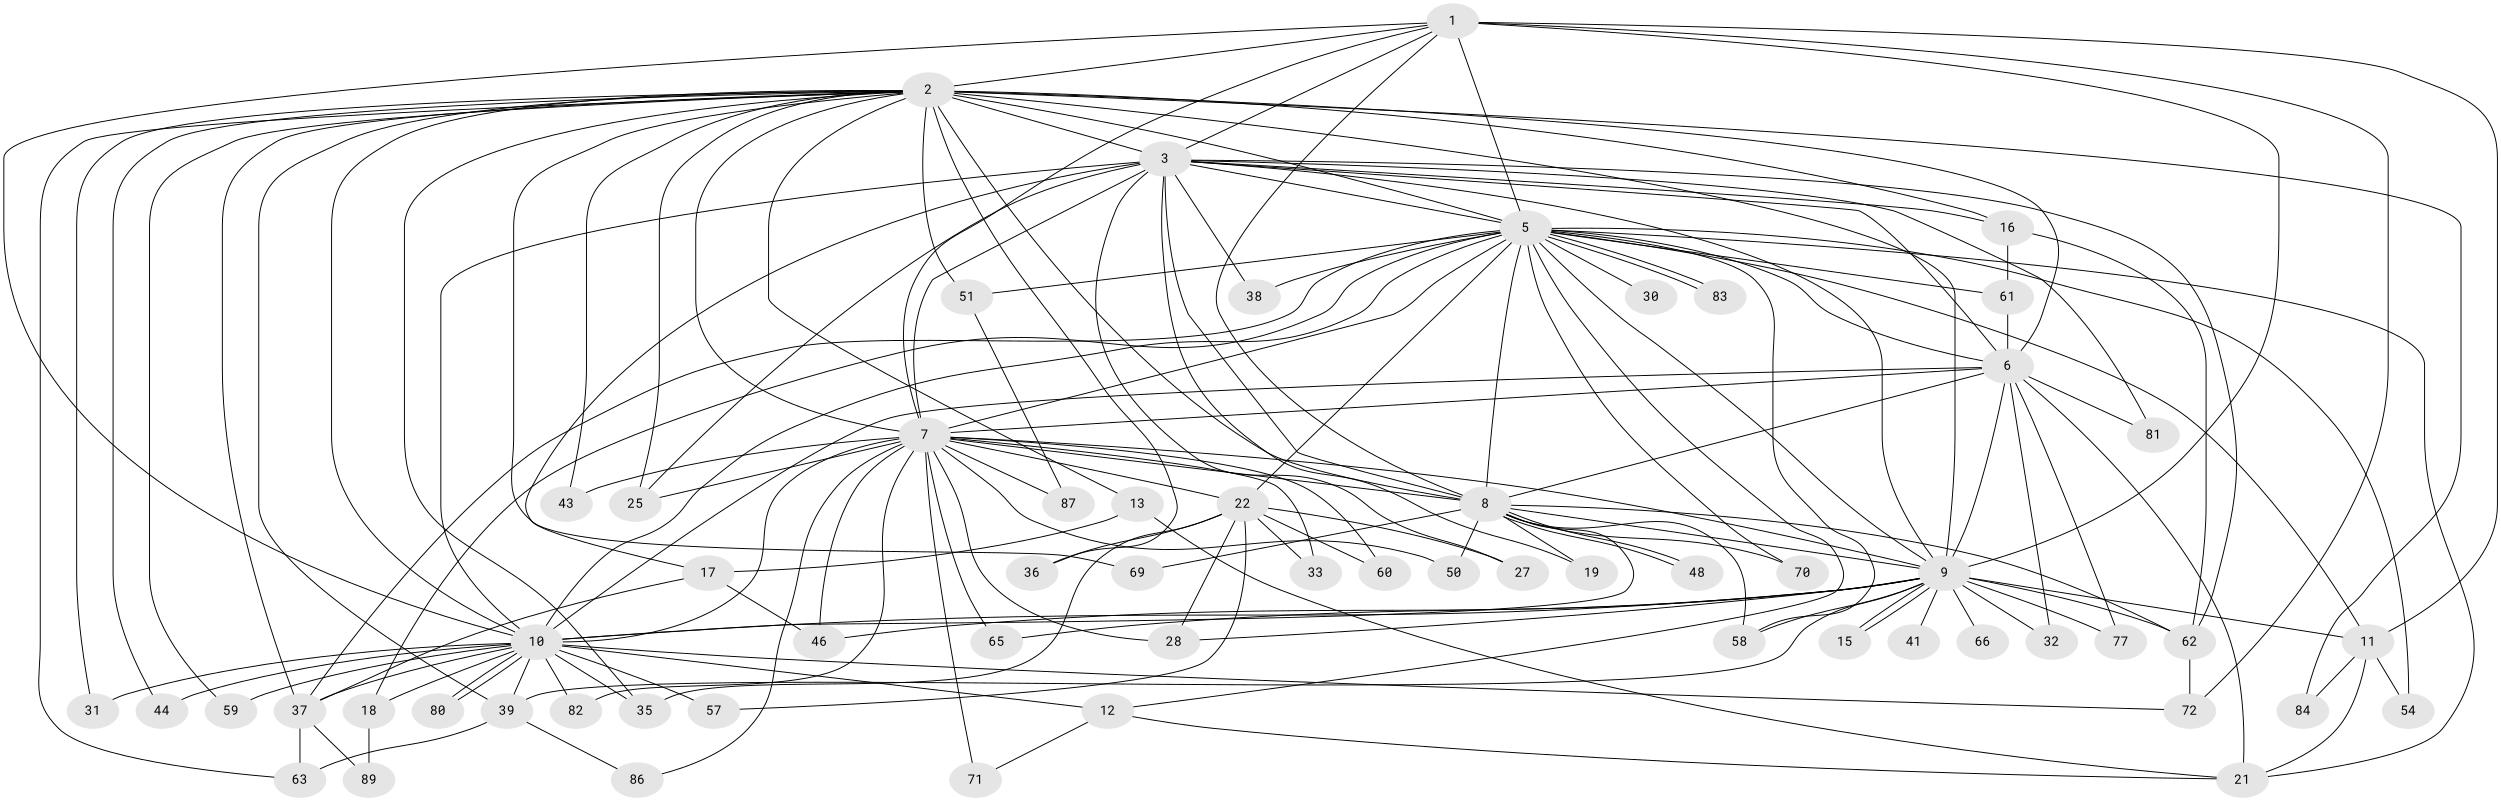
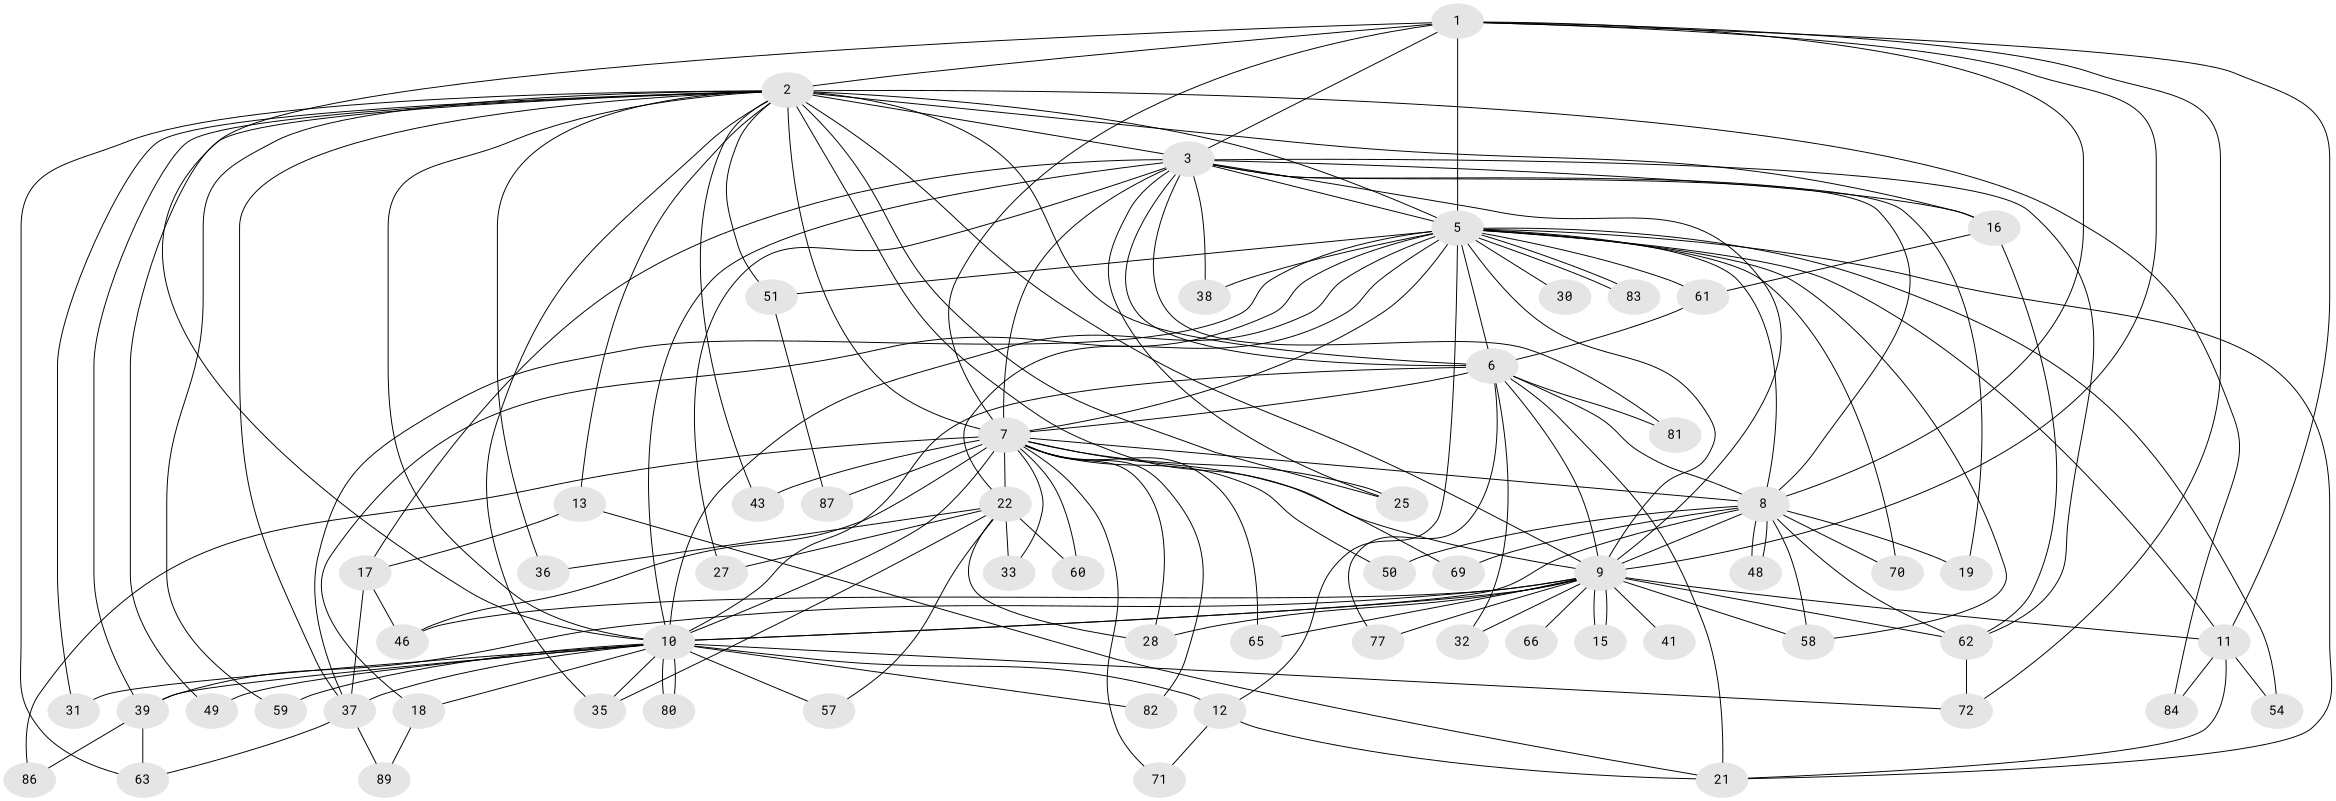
edge "2" -- "8": removed
node "44": label "44" -> "49"
